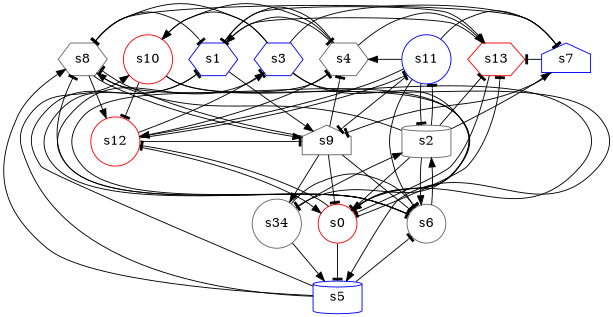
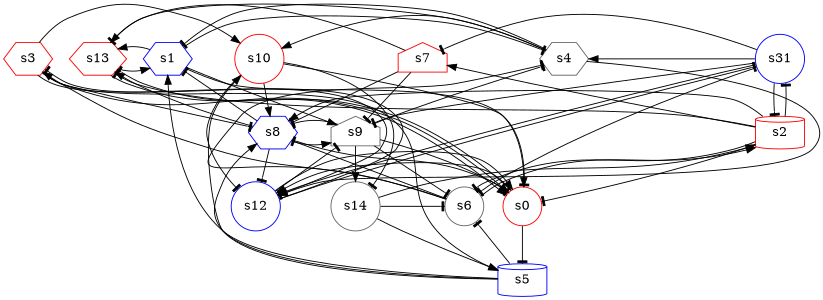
edge "s3" -> "s7": now "s3" -> "s12"
node "s8": color gray40 -> blue
node "s3": color blue -> red
node "s11": label "s11" -> "s31"
node "s7": color blue -> red
edge "s8" -> "s12": arrowhead normal -> tee
edge "s10" -> "s8": added
edge "s8" -> "s13": added
node "s12": color red -> blue
node "s2": color gray40 -> red
edge "s1" -> "s6": now "s1" -> "s0"
edge "s13" -> "s0": arrowhead tee -> normal
edge "s0" -> "s12": arrowhead tee -> normal
edge "s2" -> "s6": arrowhead normal -> tee
edge "s5" -> "s1": arrowhead tee -> normal
node "s34": label "s34" -> "s14"
